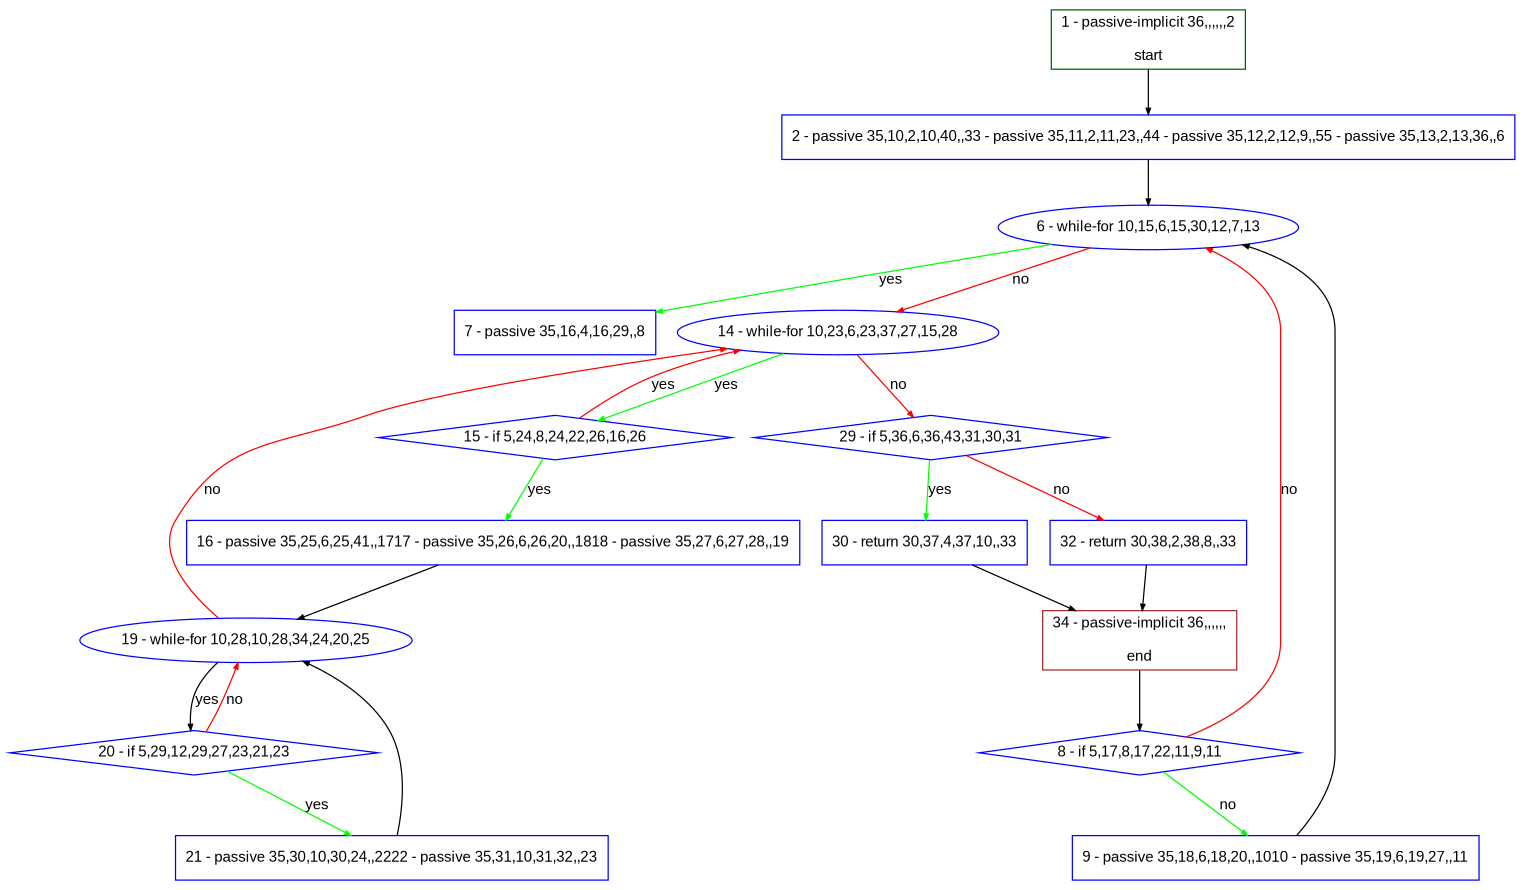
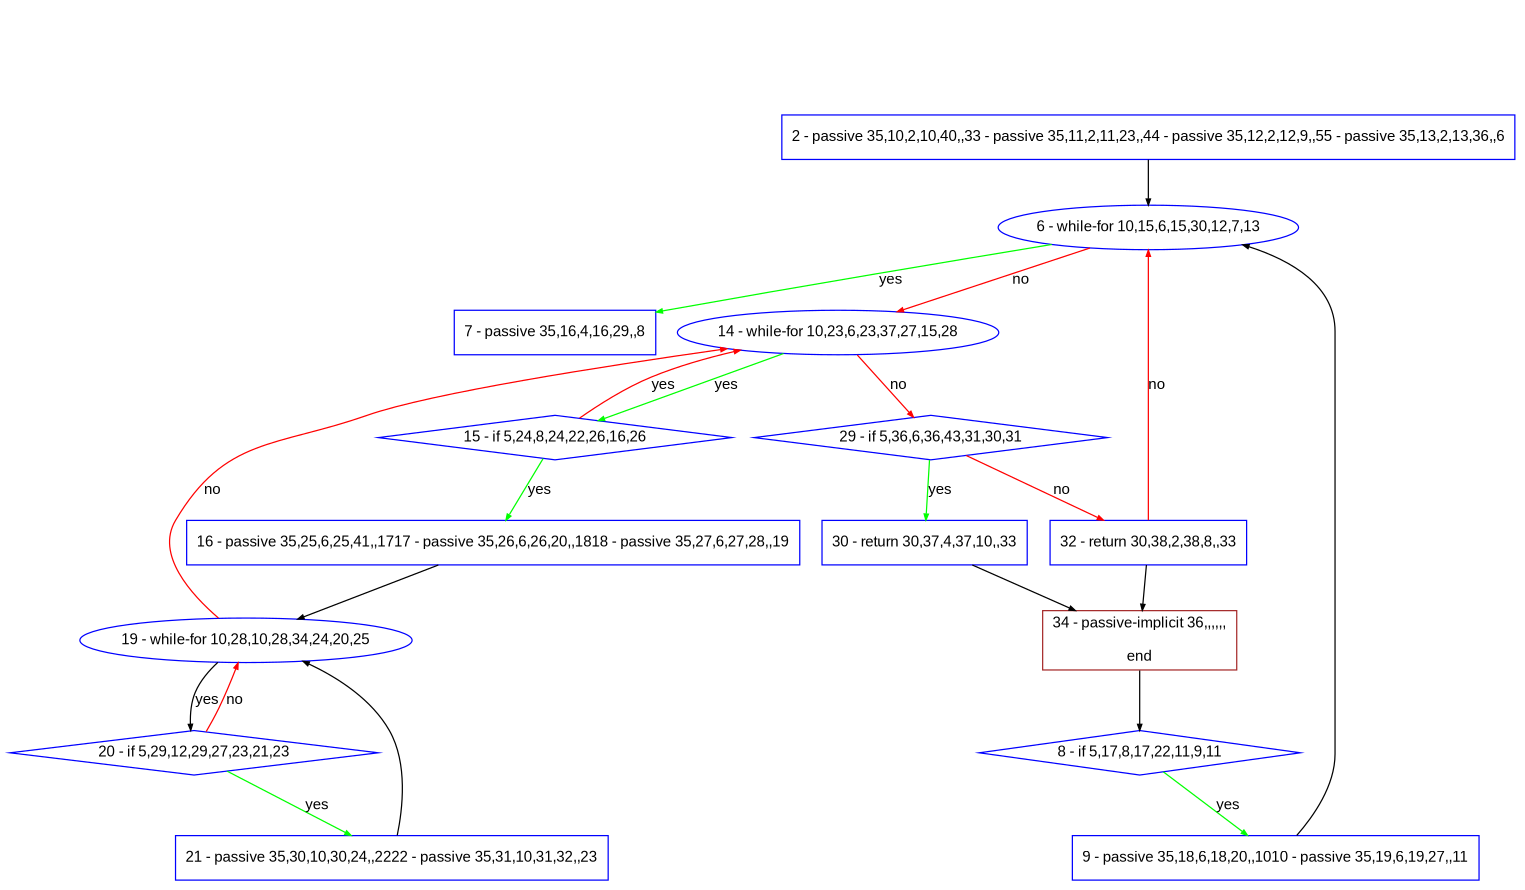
node "1 - passive-implicit 36,,,,,,2 start": removed
edge "8 - if 5,17,8,17,22,11,9,11" -> "6 - while-for 10,15,6,15,30,12,7,13": now "32 - return 30,38,2,38,8,,33" -> "6 - while-for 10,15,6,15,30,12,7,13"
edge "8 - if 5,17,8,17,22,11,9,11" -> "9 - passive 35,18,6,18,20,,1010 - passive 35,19,6,19,27,,11": label "no" -> "yes"
